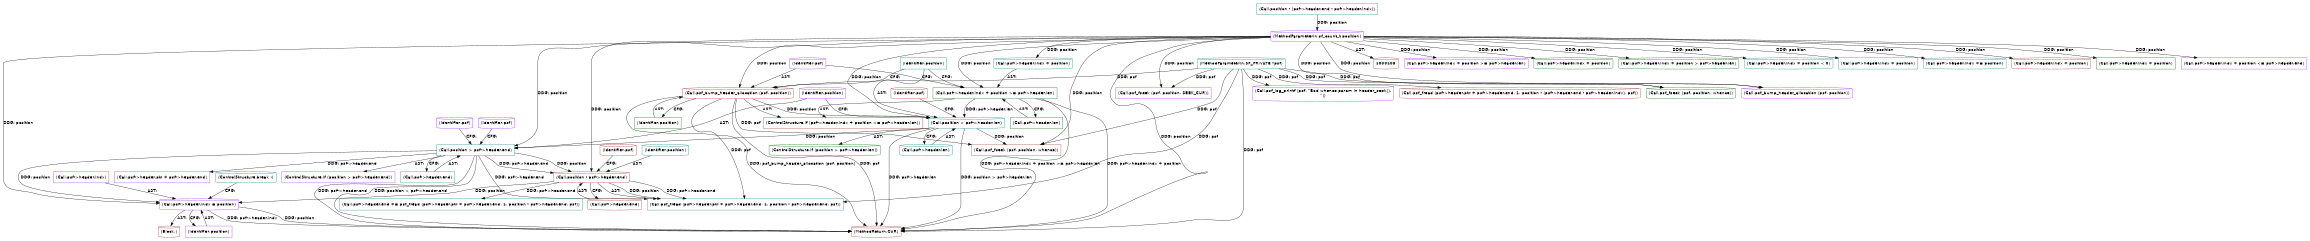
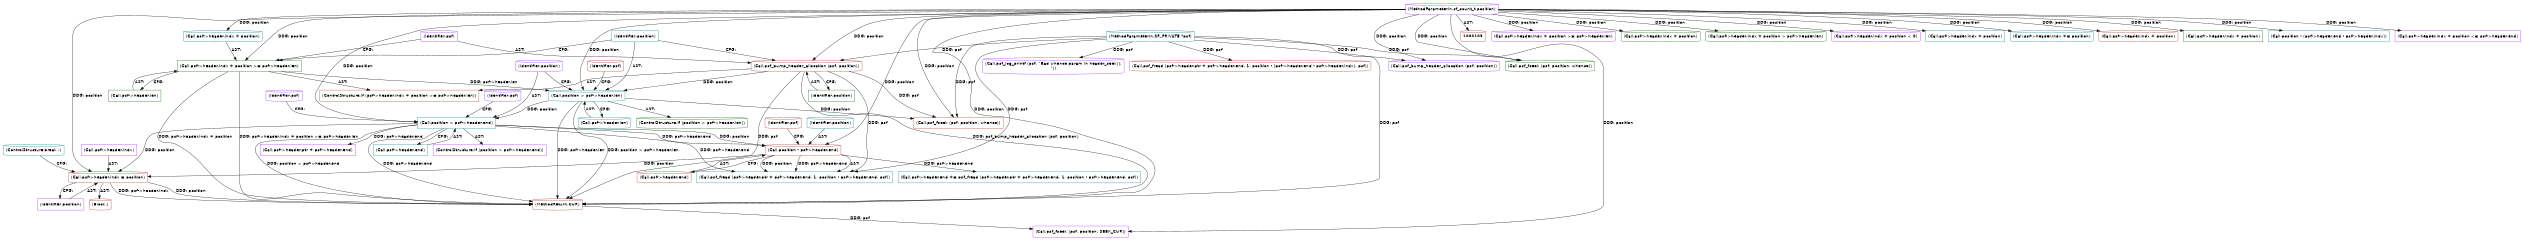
edge "(Call,position - (psf->header.end - psf->header.indx))" -> "(MethodParameterIn,sf_count_t position)": reversed
node "(Call,psf->header.indx + position < 0)": color teal -> purple
edge "(MethodParameterIn,SF_PRIVATE *psf)" -> "(Call,psf_fseek (psf, position, SEEK_CUR))": now "(MethodReturn,CUR)" -> "(Call,psf_fseek (psf, position, SEEK_CUR))"
node "(Call,psf->header.indx = position)": color purple -> brown
